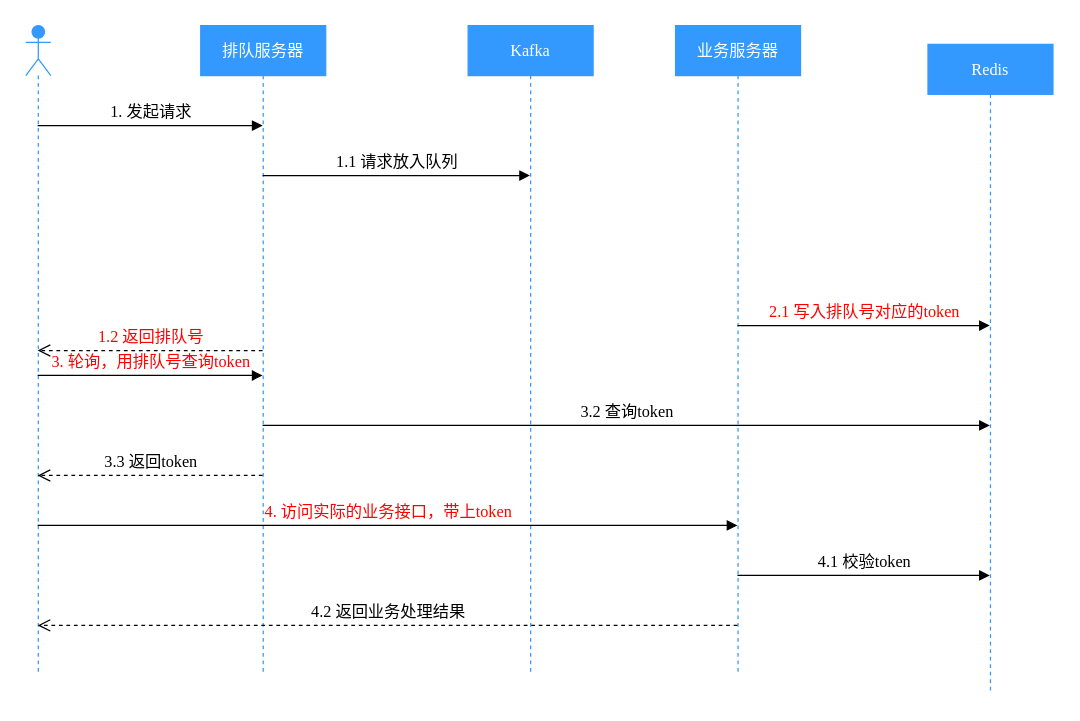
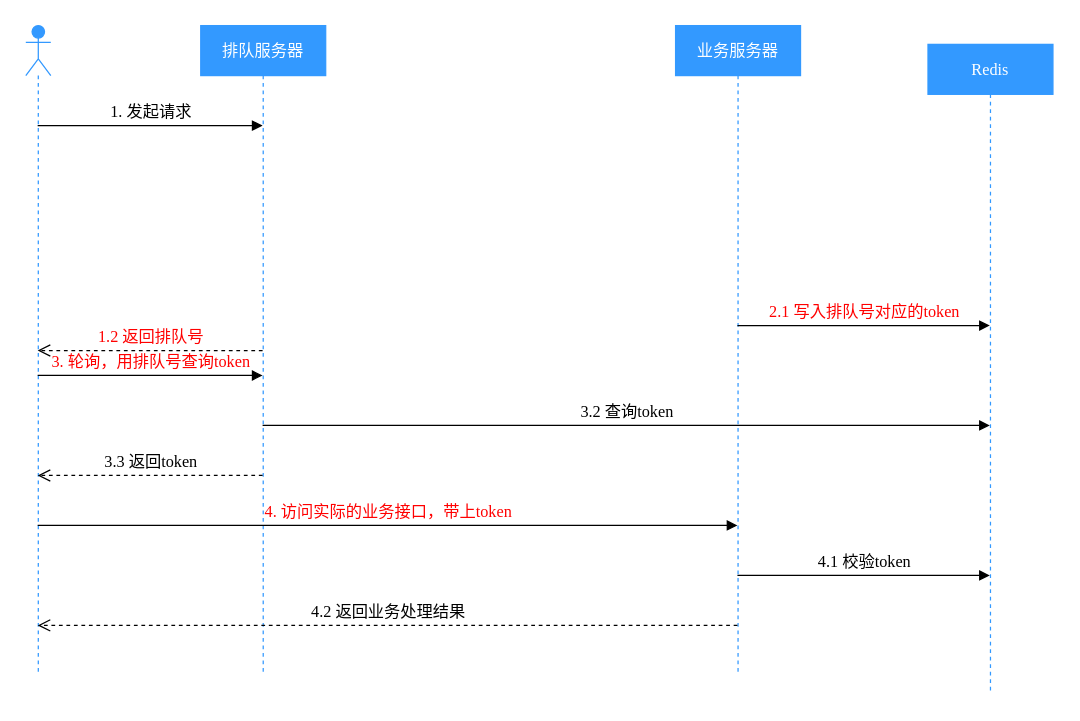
edge "排队服务器" -> "Kafka": removed, label "1.1 请求放入队列"
node "Kafka": removed
